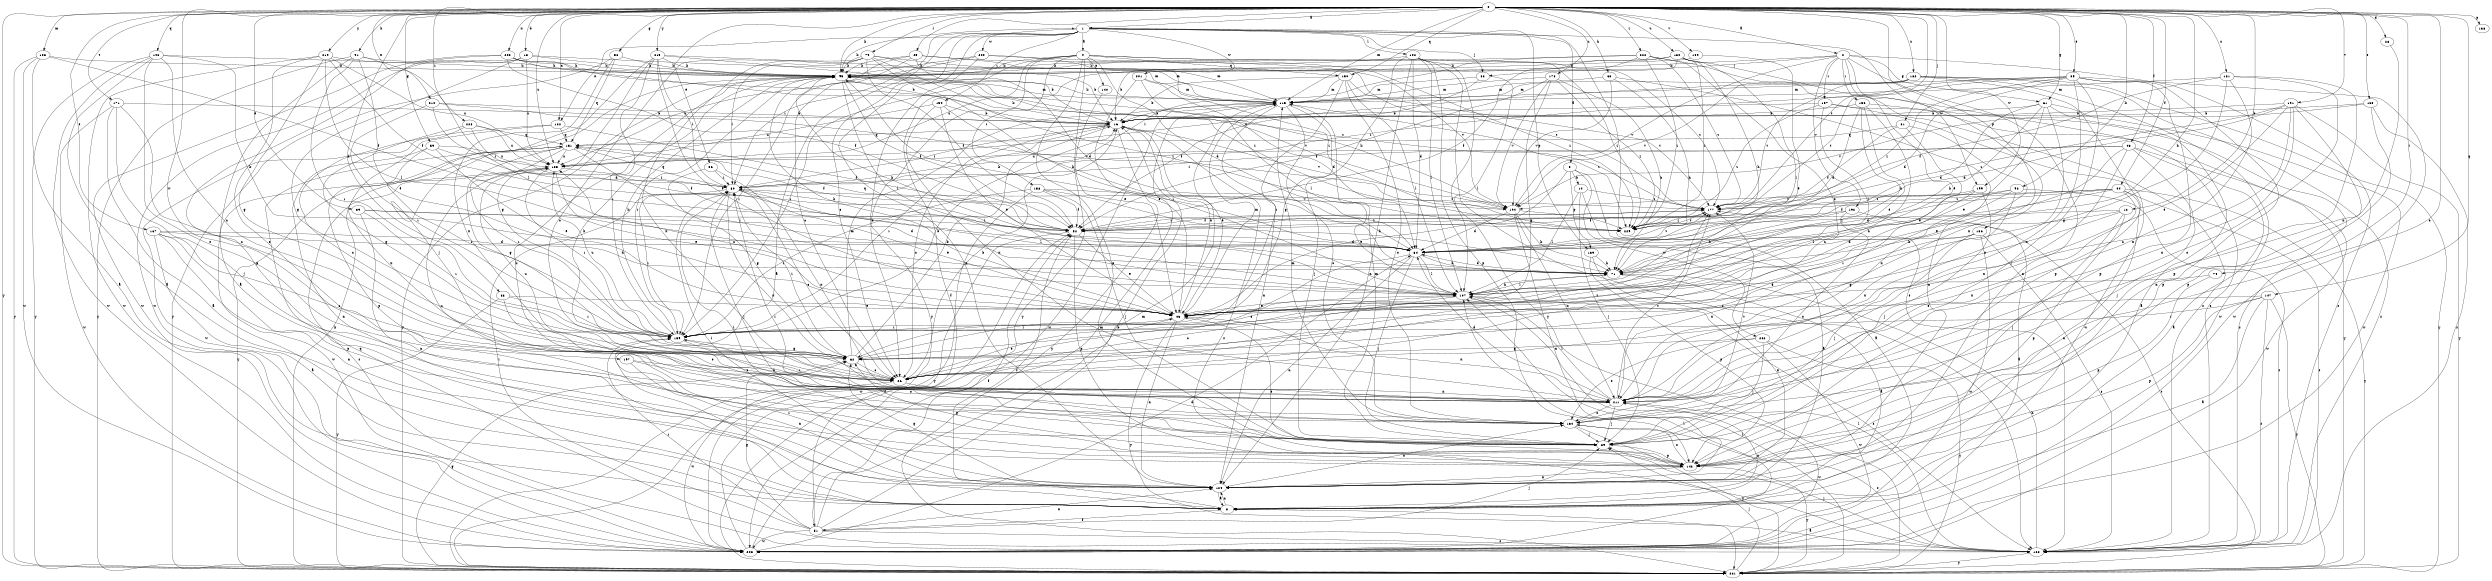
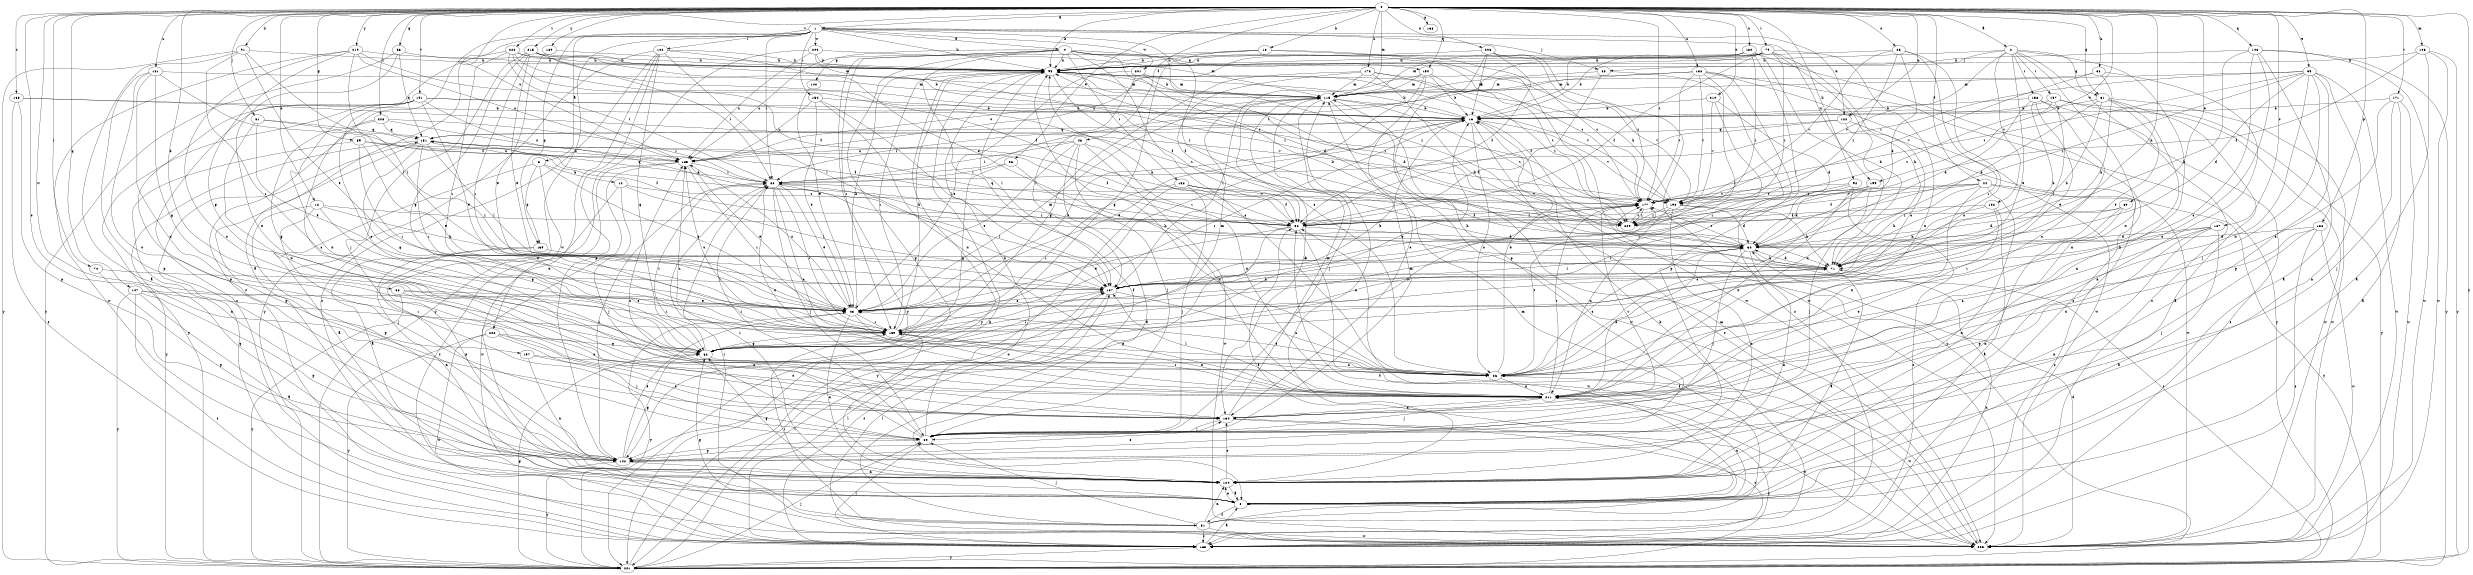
node "28": removed
edge "62" -> "177": added, label "t"
